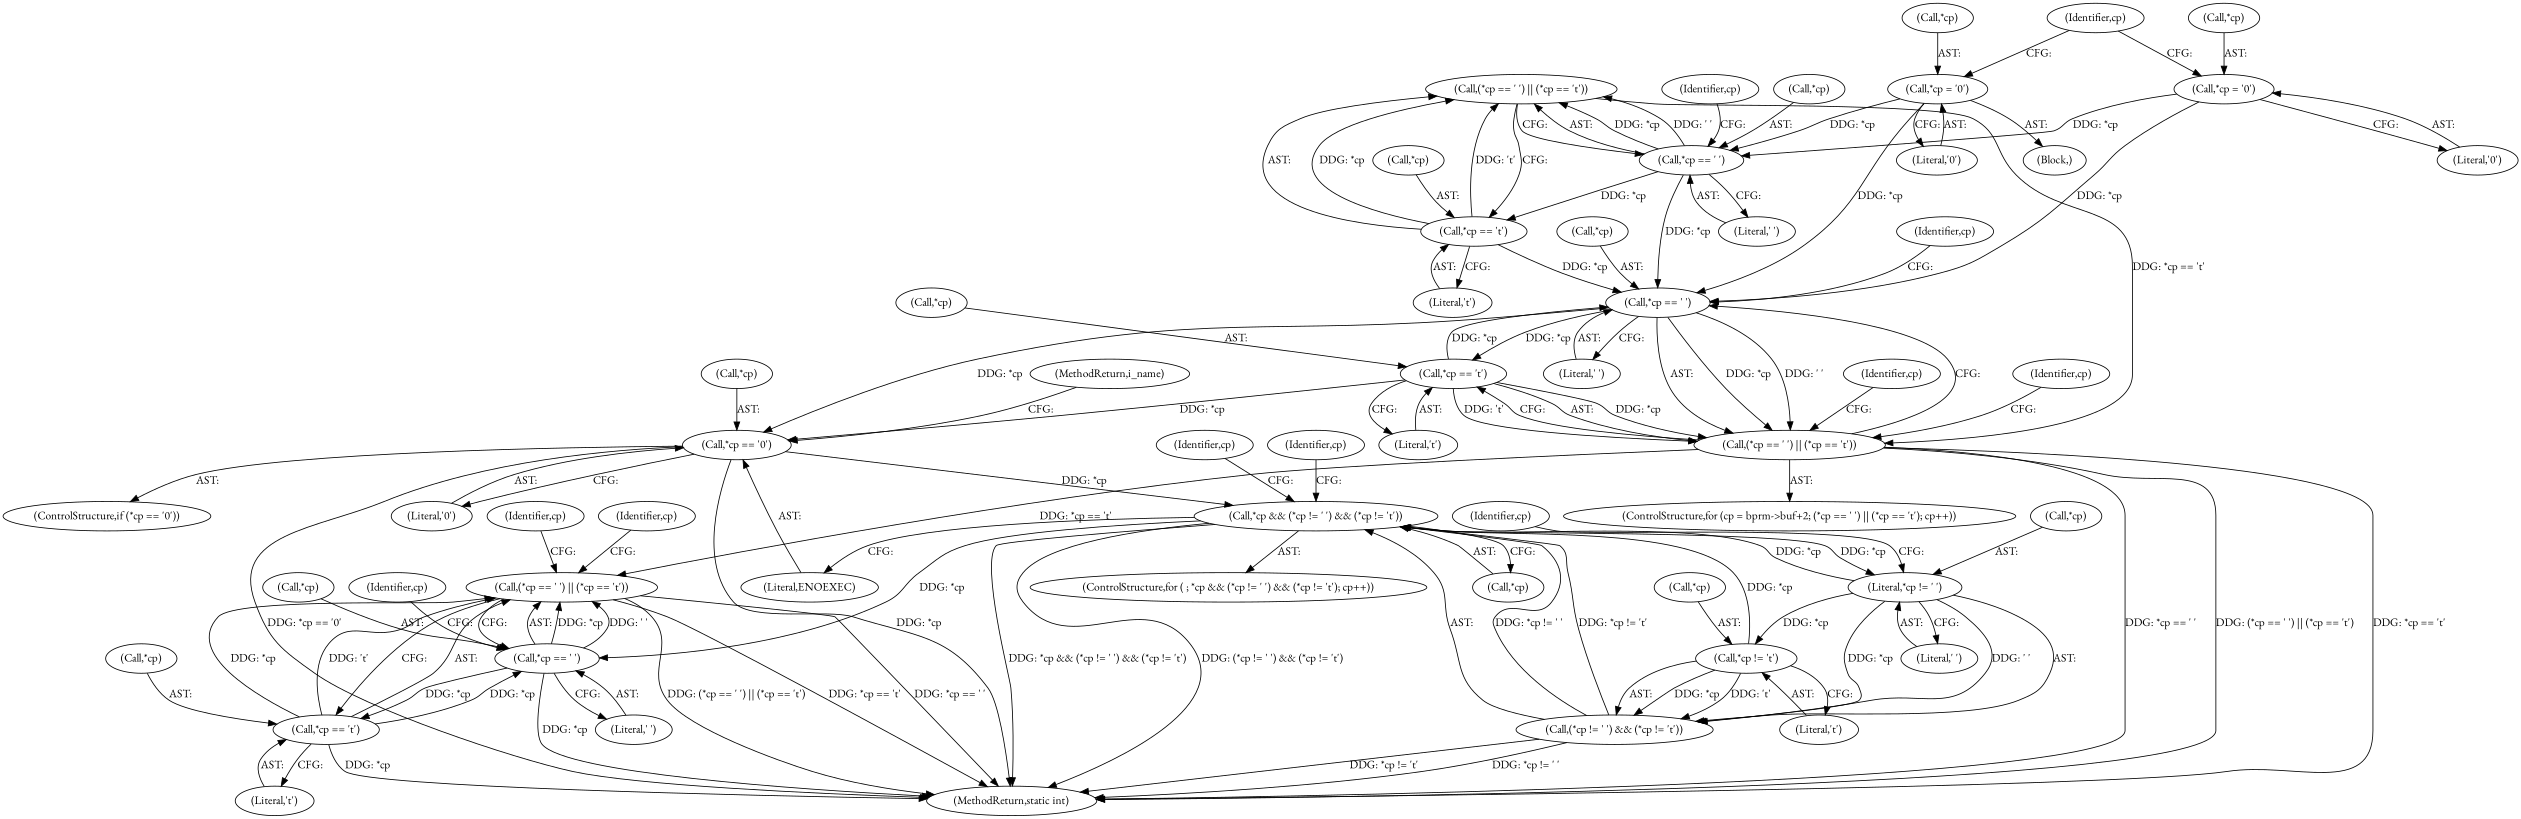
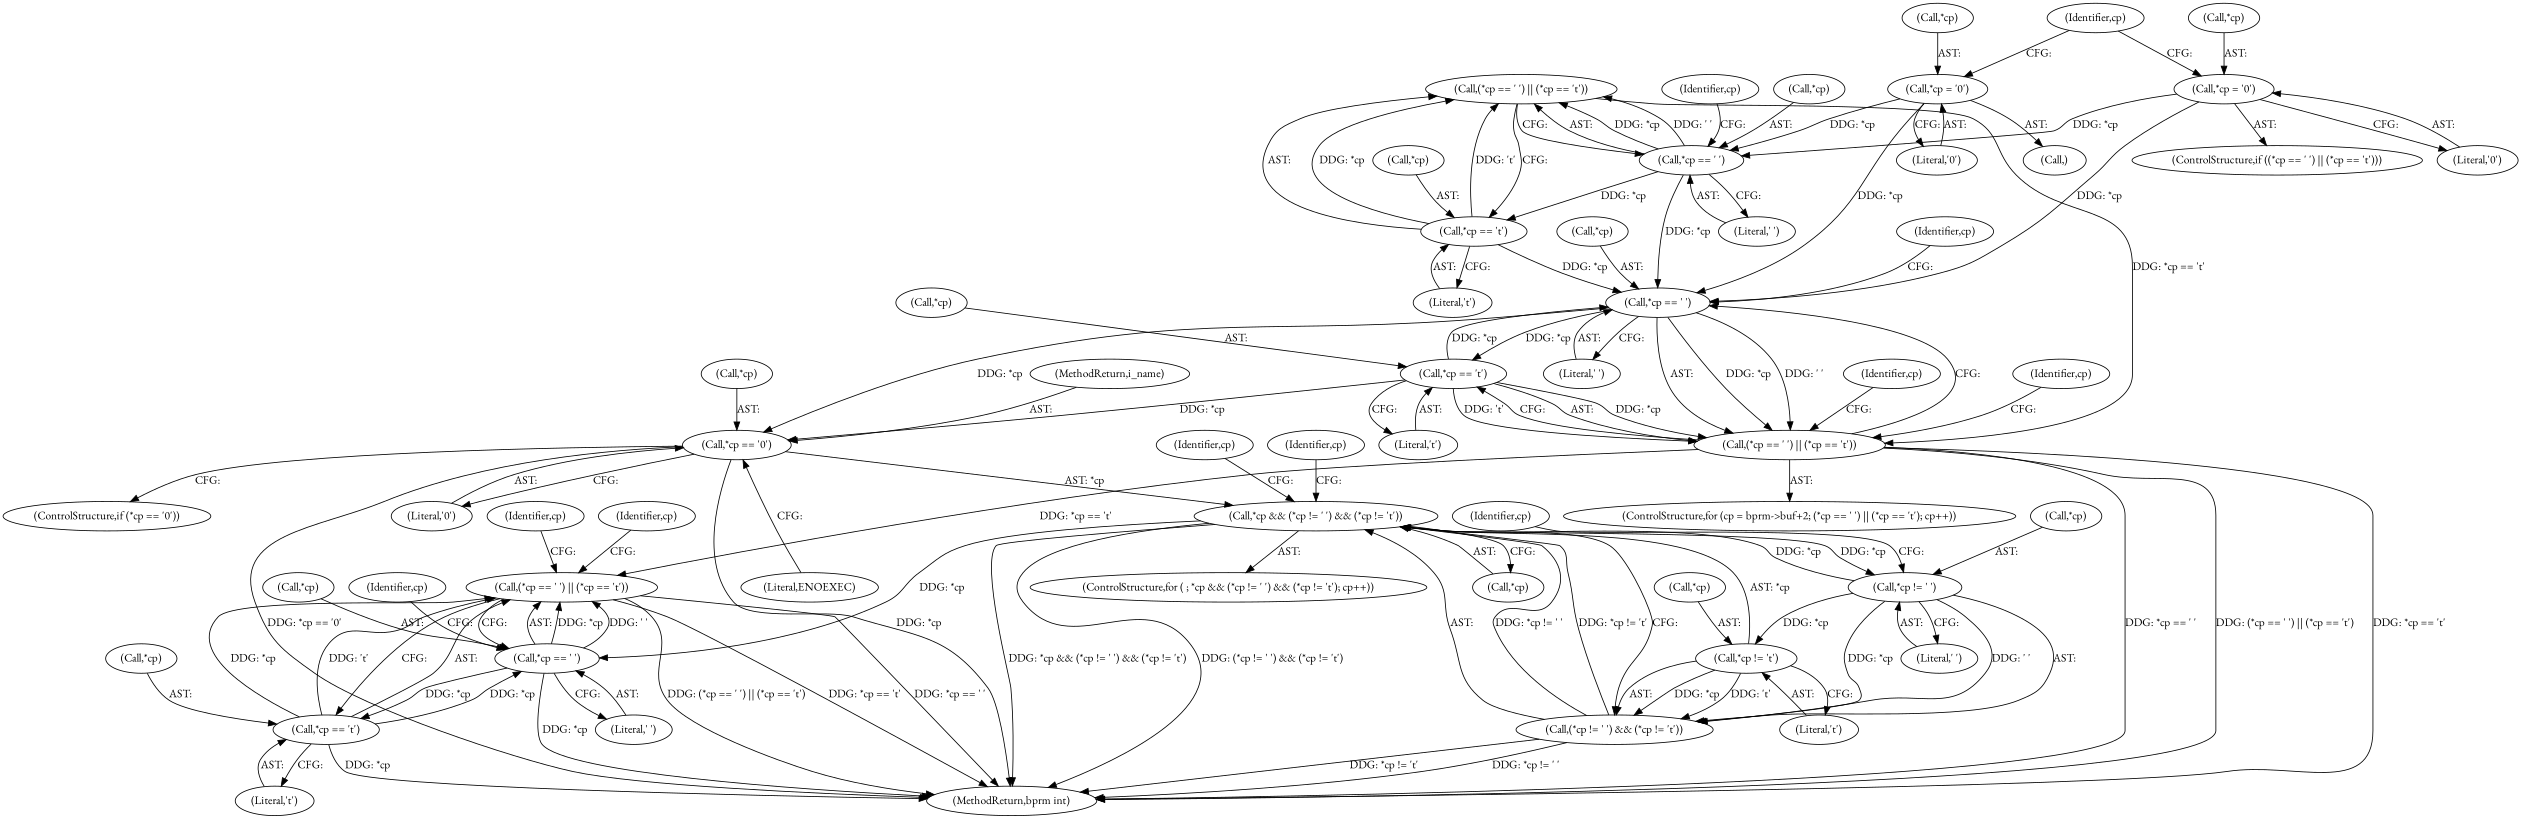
node "(Block,)": label "(Block,)" -> "(Call,)"
node "(ControlStructure,if ((*cp == ' ') || (*cp == 't')))": added
edge "(MethodReturn,i_name)" -> "(Call,*cp == '0')": label "CFG: " -> "AST: "
edge "(Call,*cp == '0')" -> "(ControlStructure,if (*cp == '0'))": label "AST: " -> "CFG: "
edge "(Call,*cp == '0')" -> "(Call,*cp && (*cp != ' ') && (*cp != 't'))": label "DDG: *cp" -> "AST: *cp"
edge "(Literal,ENOEXEC)" -> "(Call,*cp == '0')": label "AST: " -> "CFG: "
edge "(Call,*cp && (*cp != ' ') && (*cp != 't'))" -> "(Literal,ENOEXEC)": now "(Call,*cp && (*cp != ' ') && (*cp != 't'))" -> "(Call,(*cp != ' ') && (*cp != 't'))"
edge "(Call,*cp != 't')" -> "(Call,*cp && (*cp != ' ') && (*cp != 't'))": label "DDG: *cp" -> "AST: *cp"
node "(Literal,*cp != ' ')": label "(Literal,*cp != ' ')" -> "(Call,*cp != ' ')"
node "(MethodReturn,static int)": label "(MethodReturn,static int)" -> "(MethodReturn,bprm int)"
